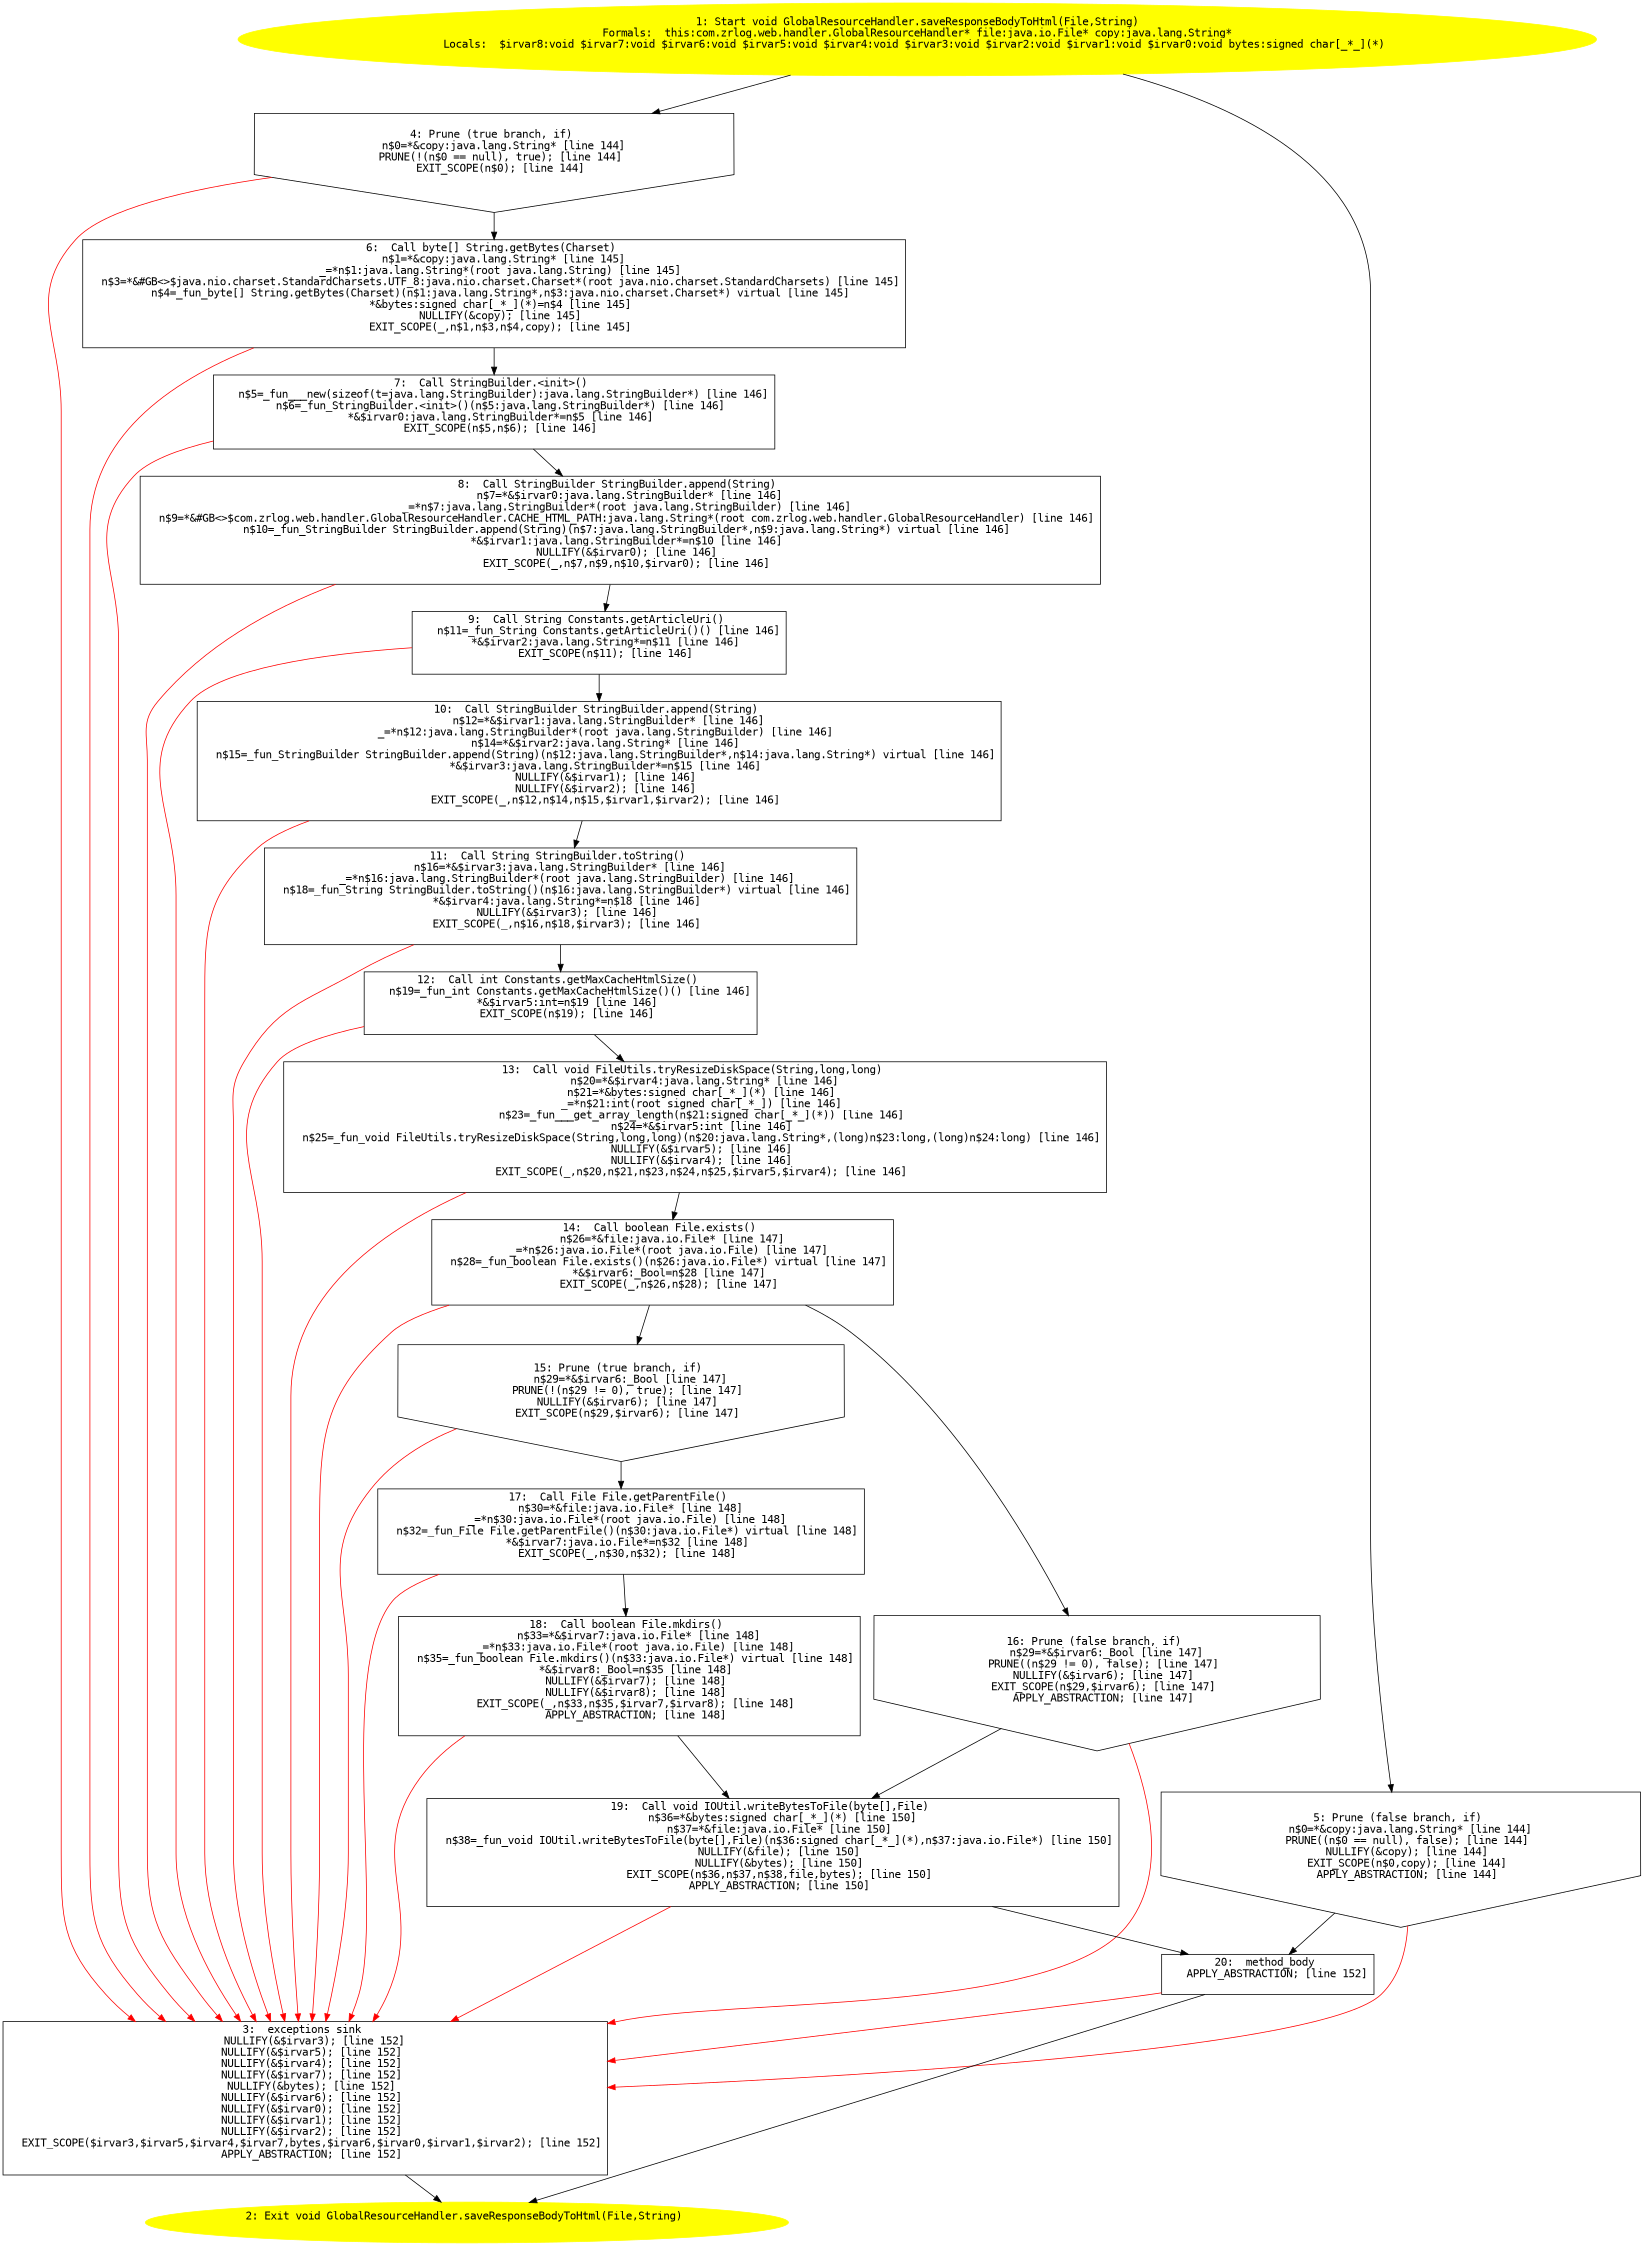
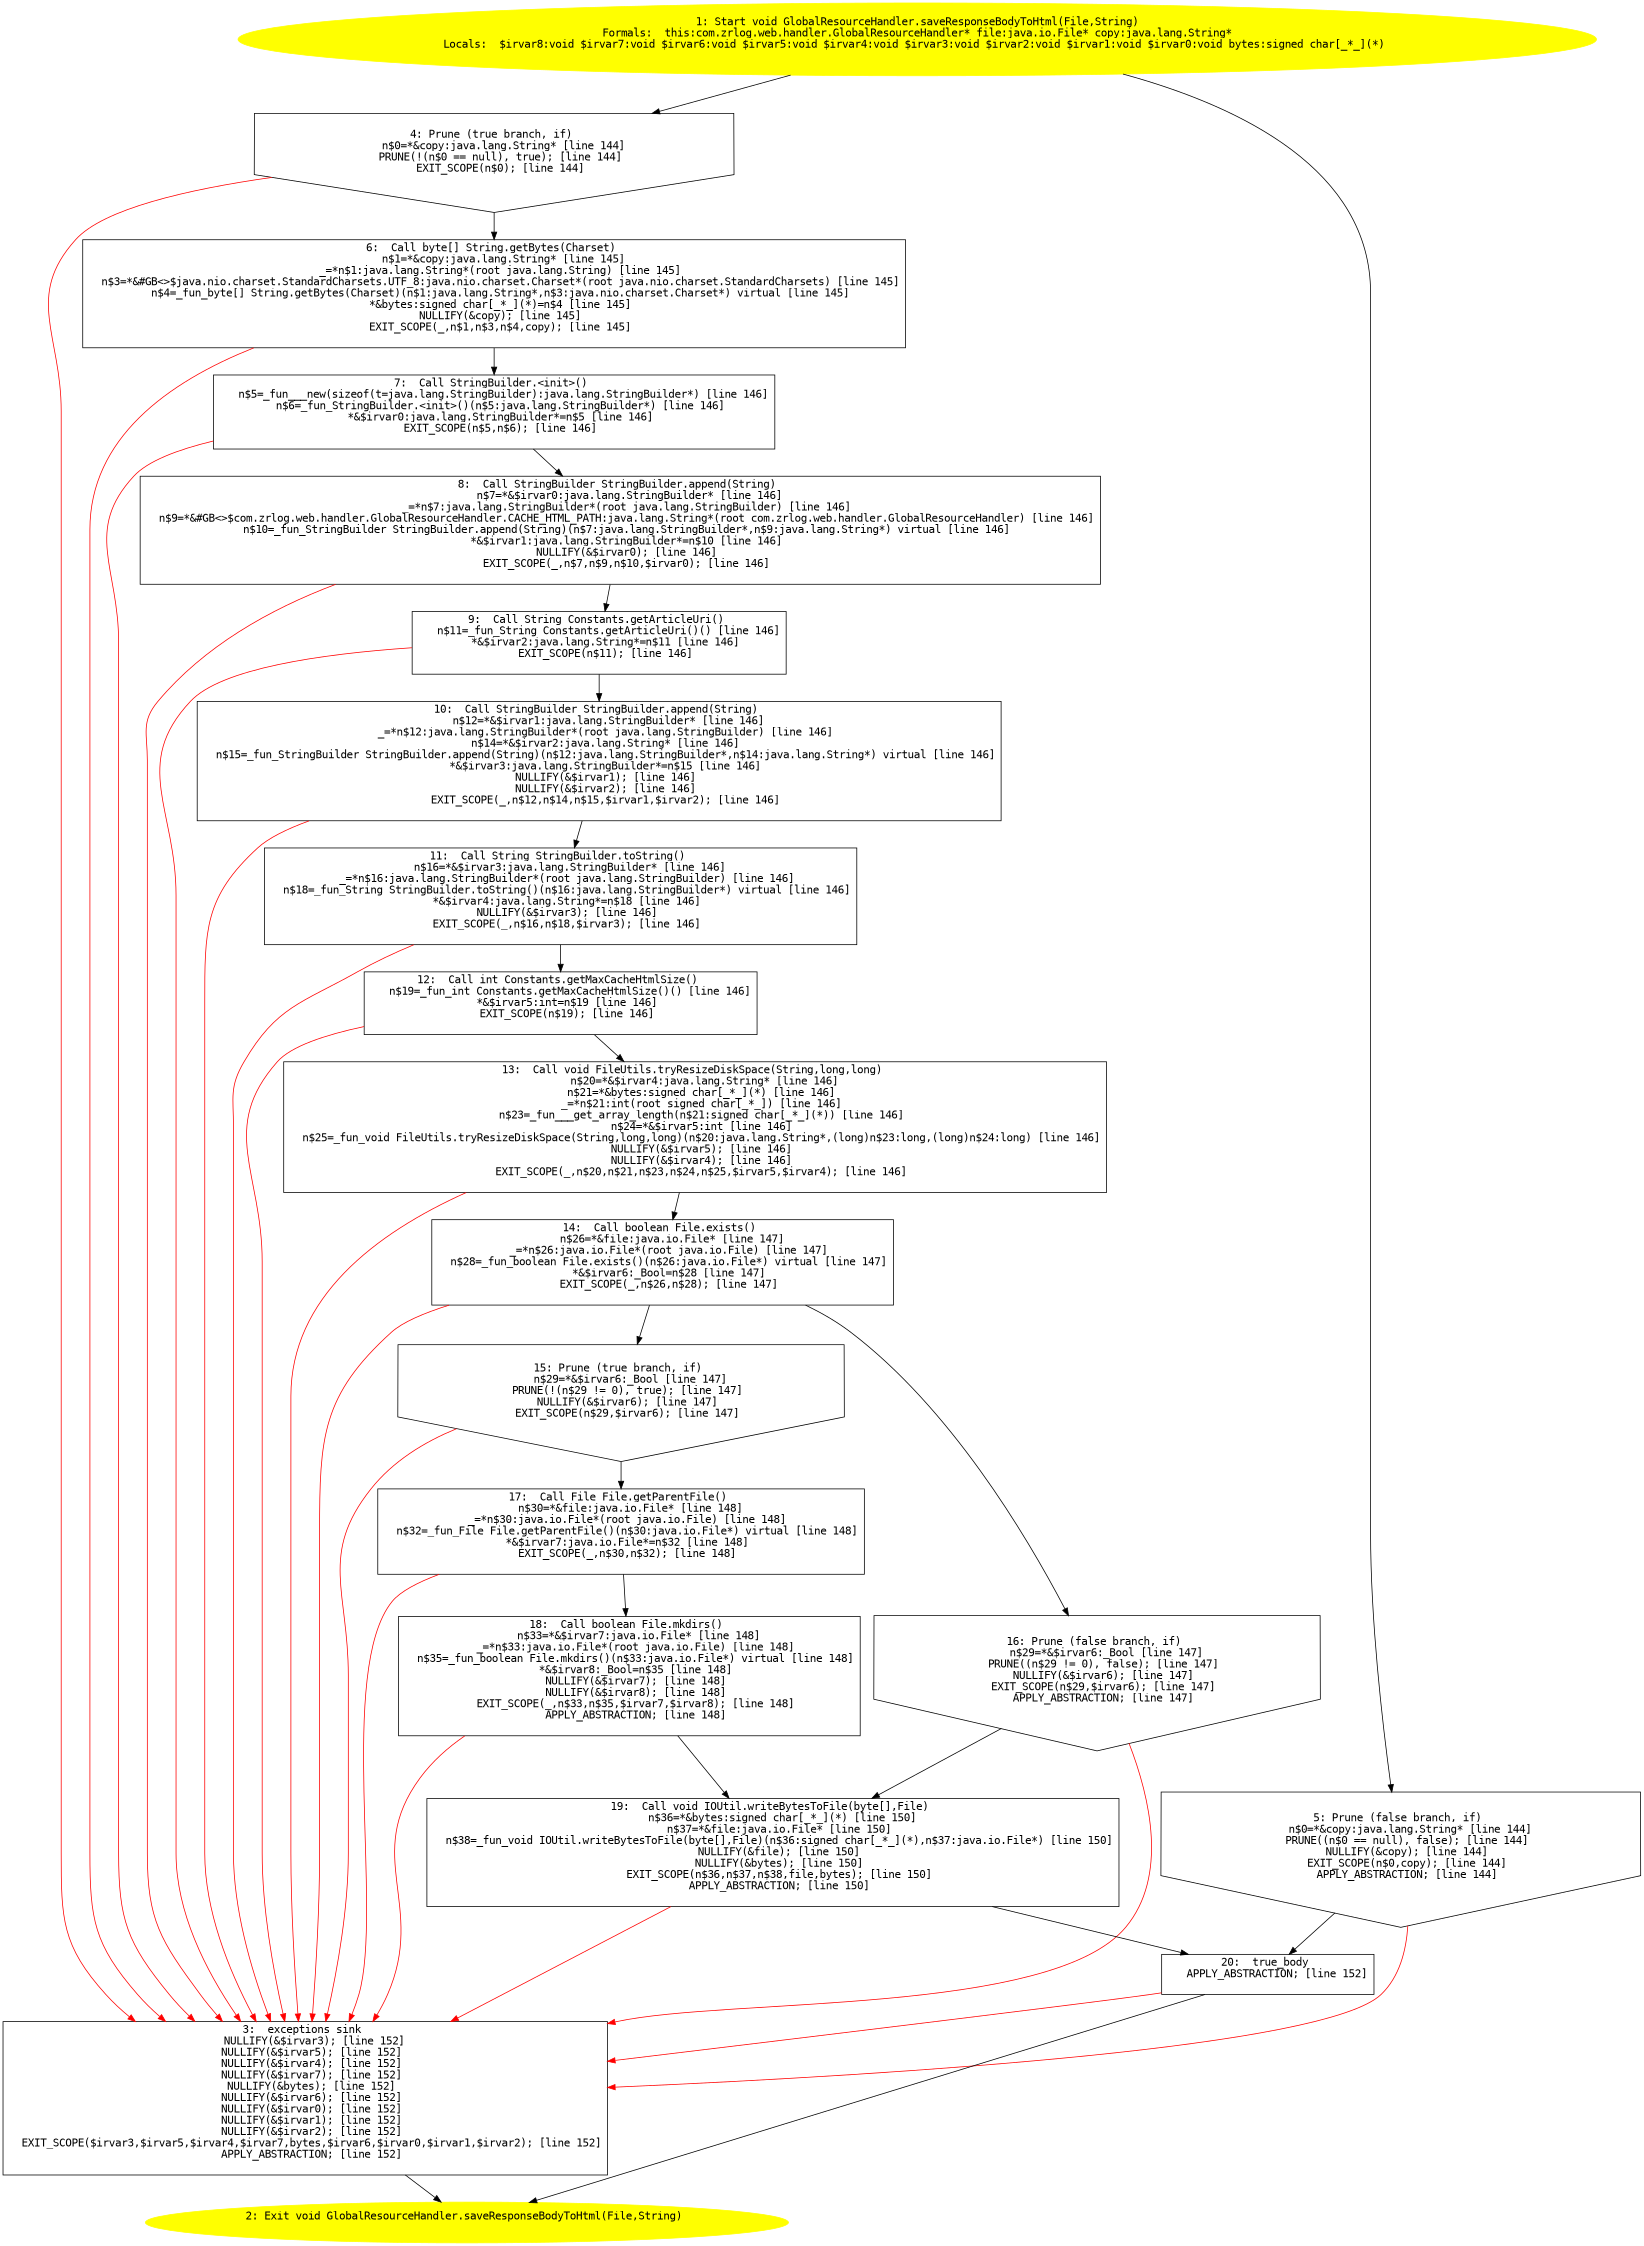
node "20:  method_body APPLY_ABSTRACTION; [line 152]": label "20:  method_body APPLY_ABSTRACTION; [line 152]" -> "20:  true_body APPLY_ABSTRACTION; [line 152]"
